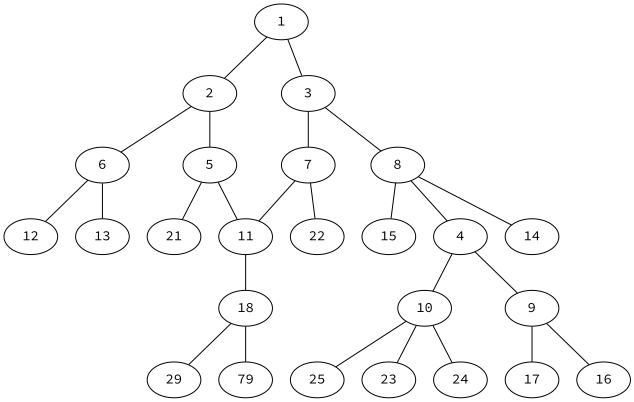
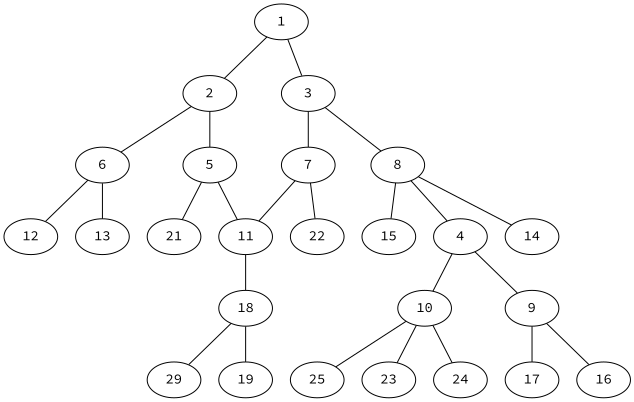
node "79": label "79" -> "19"
